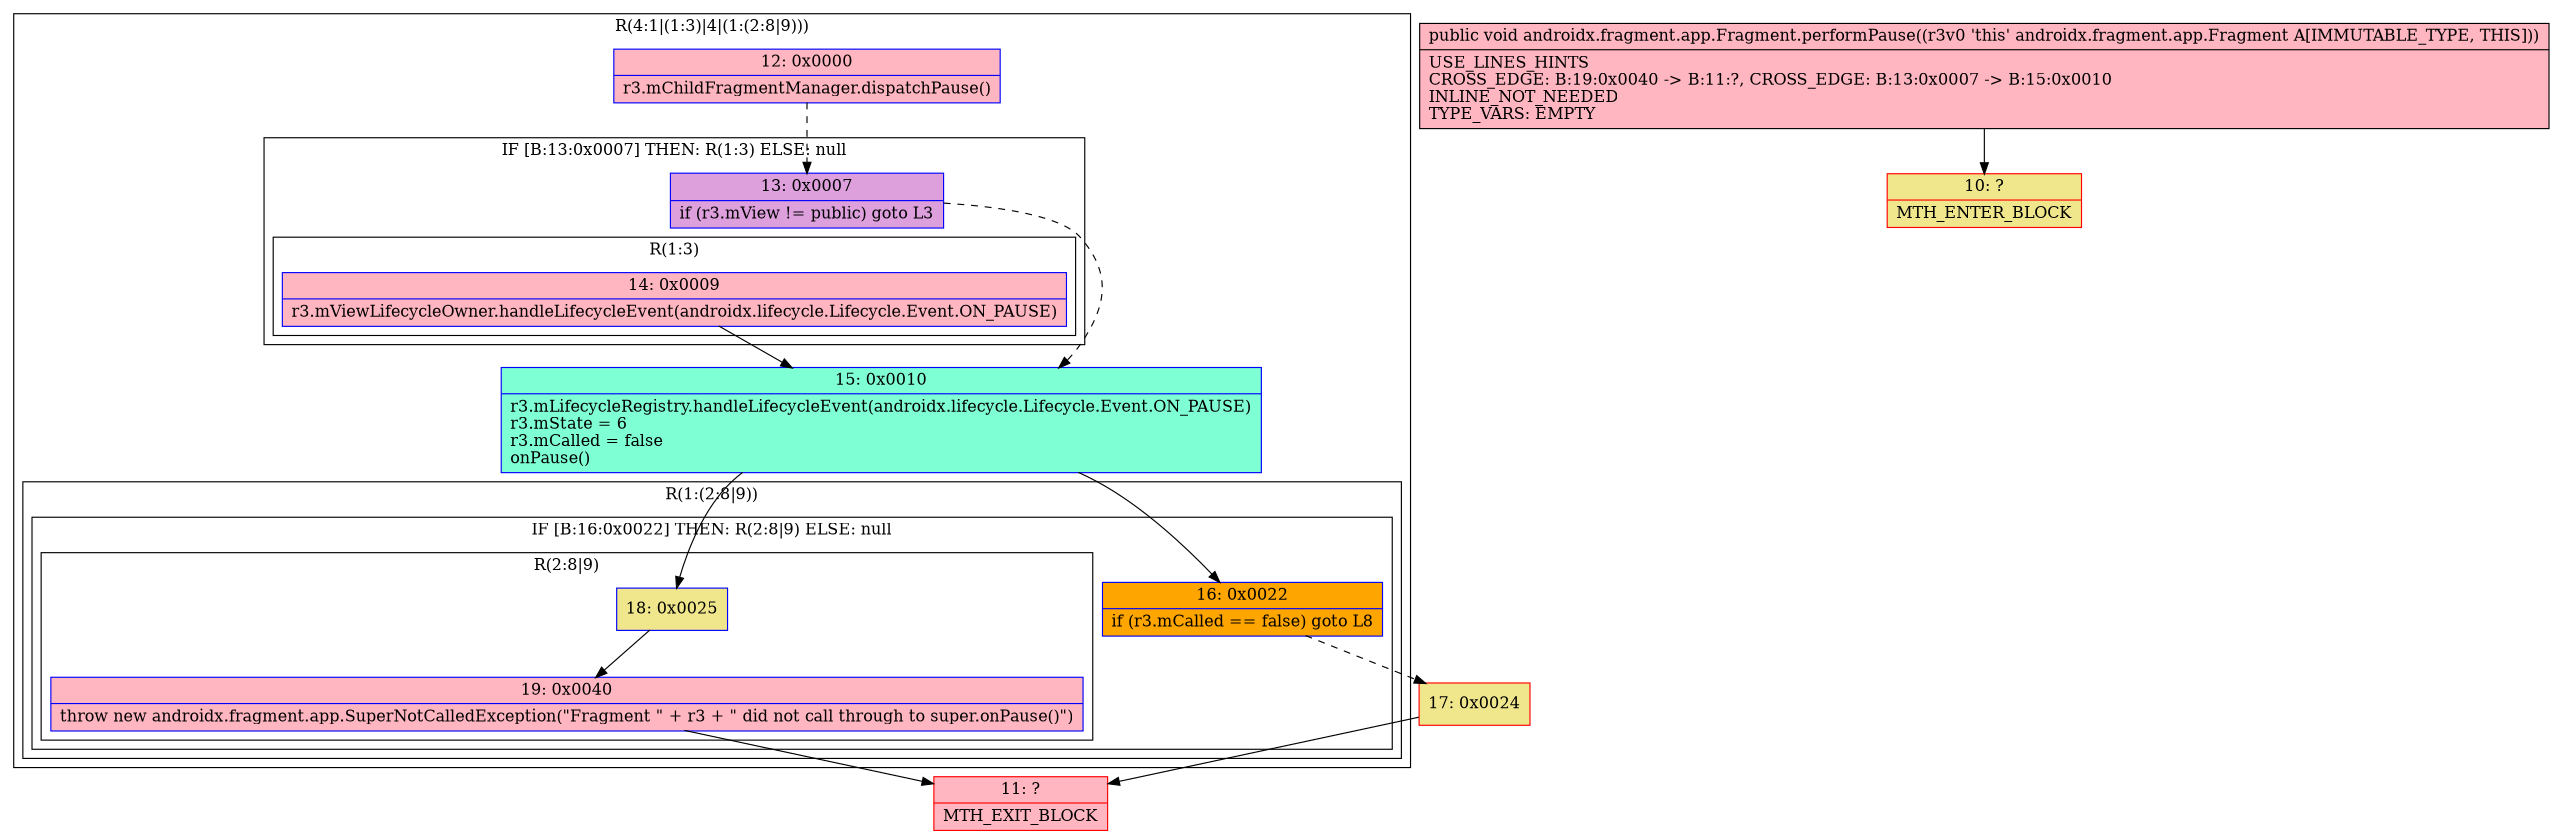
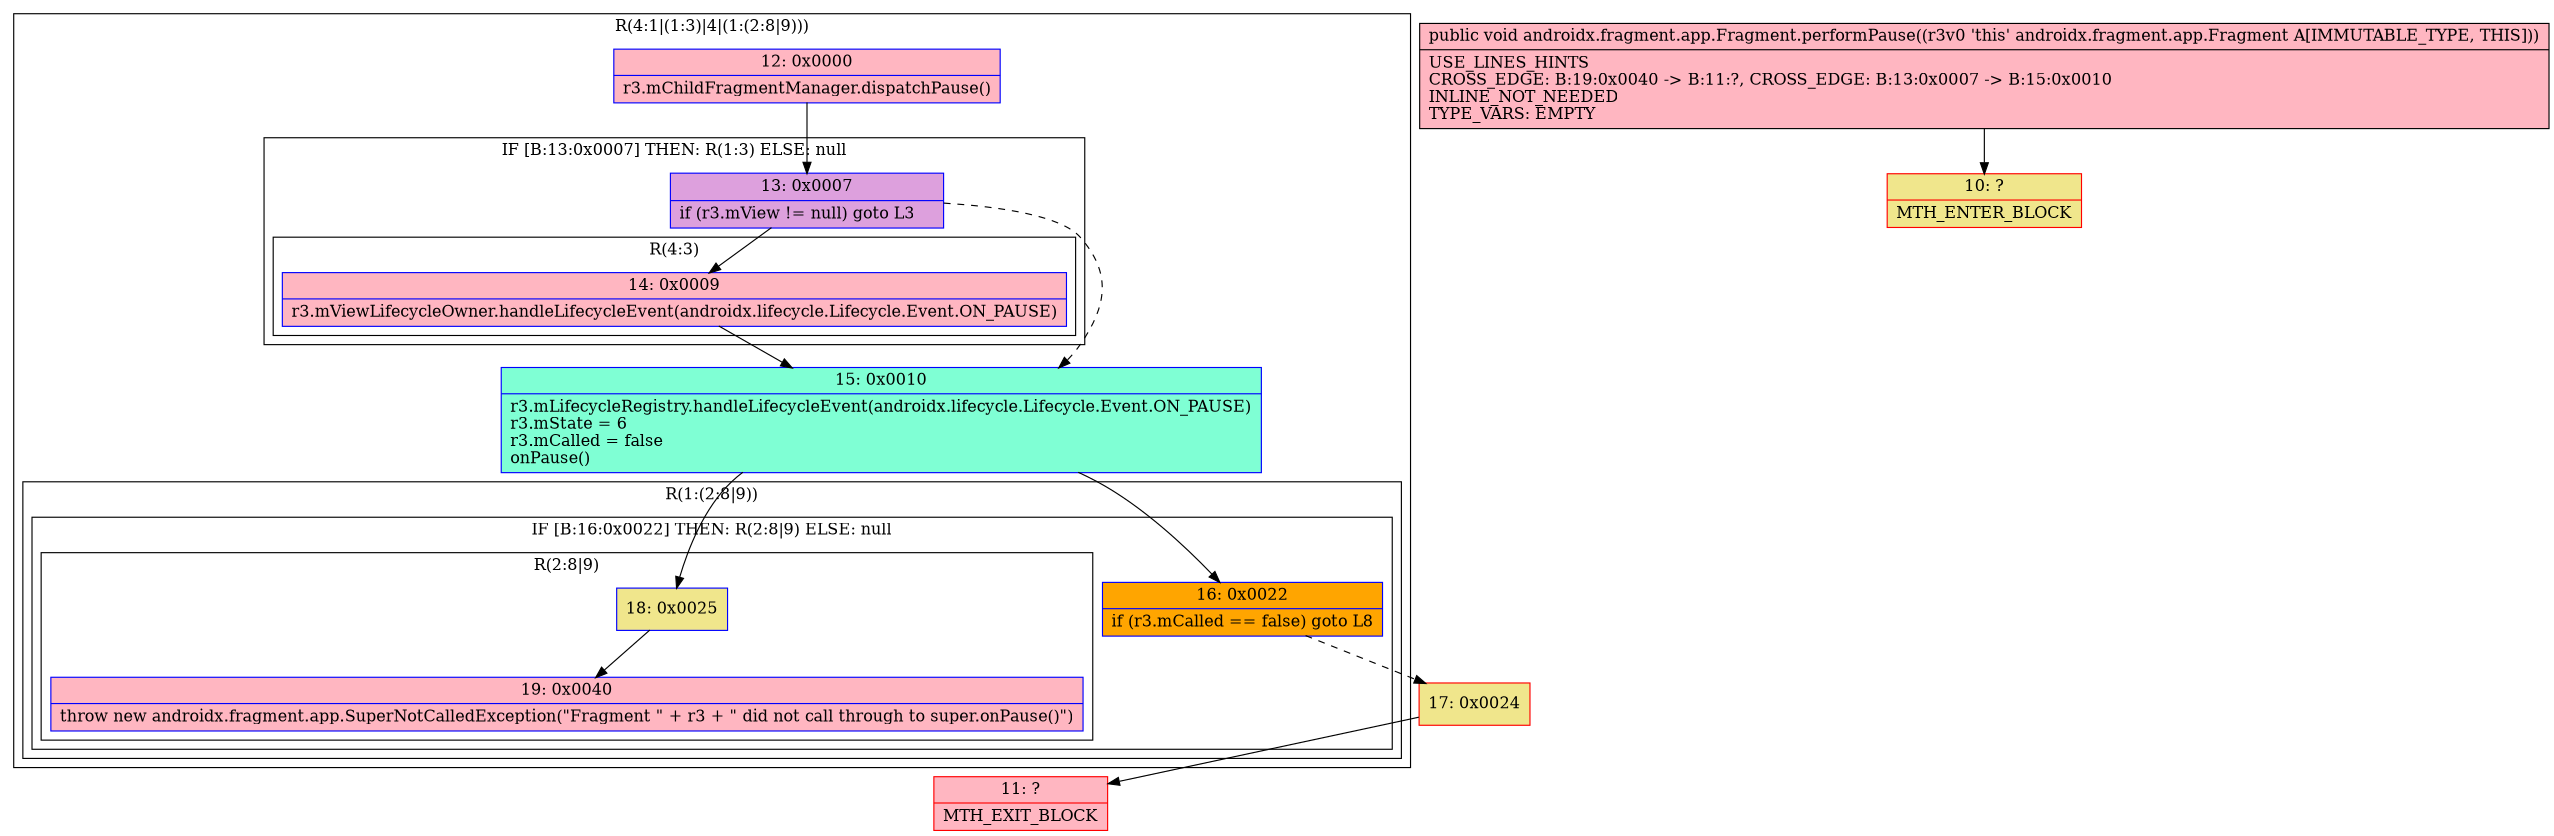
edge "12: 0x0000" -> "13: 0x0007": style dashed -> solid
node "13: 0x0007": text "if (r3.mView != public) goto L3" -> "if (r3.mView != null) goto L3"
edge "13: 0x0007" -> "14: 0x0009": added
cluster "R(1:3)": label "R(1:3)" -> "R(4:3)"
edge "19: 0x0040" -> "11: ?": removed
